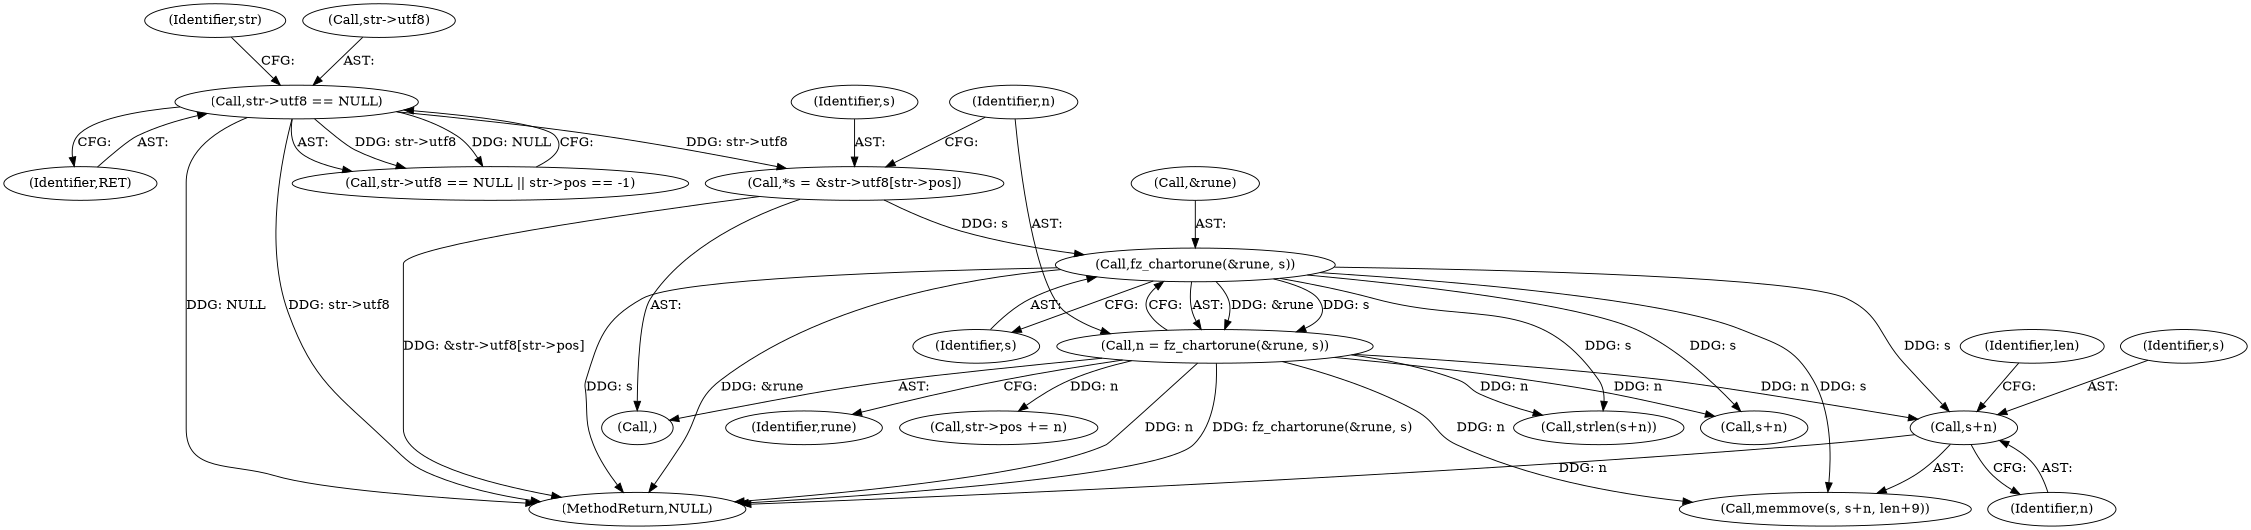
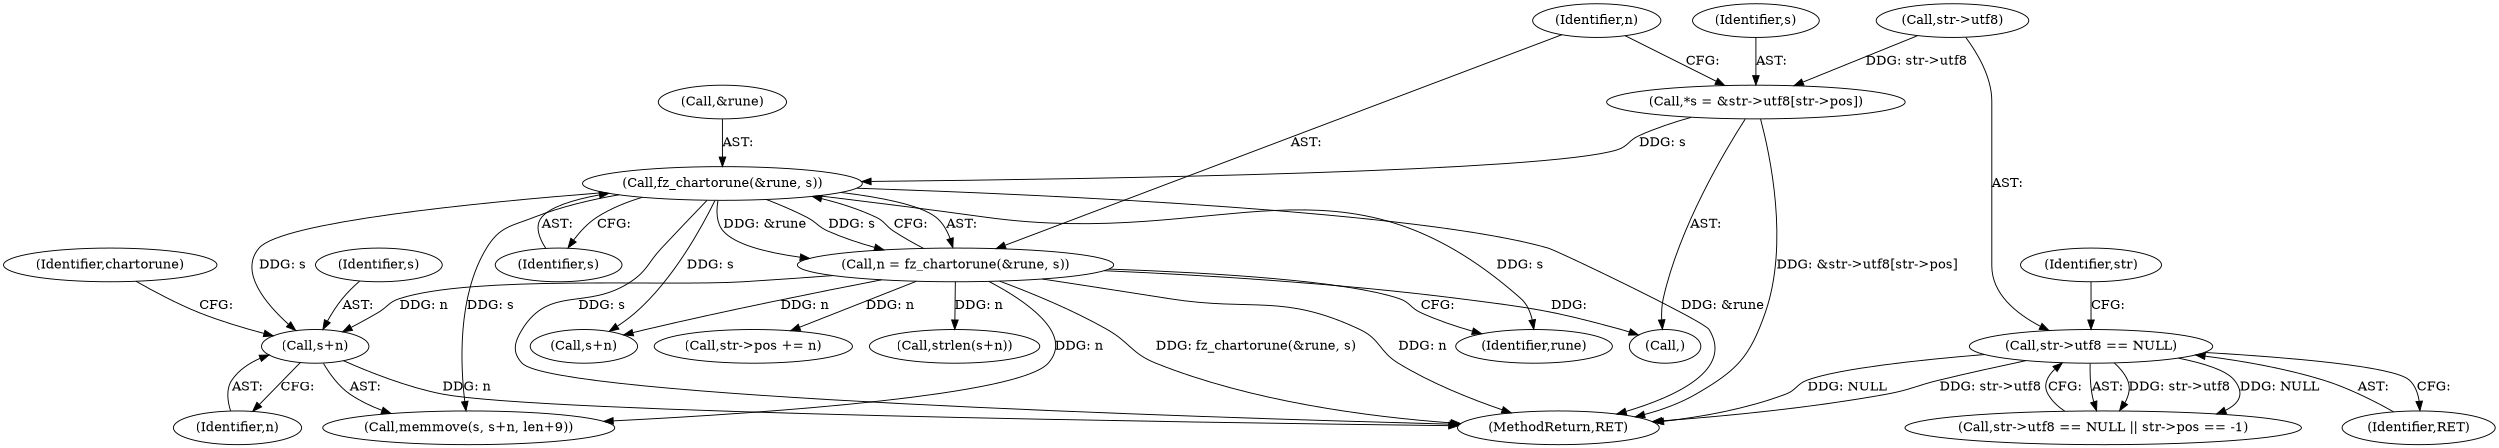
edge "(Call,str->utf8 == NULL)" -> "(Call,*s = &str->utf8[str->pos])": now "(Call,str->utf8)" -> "(Call,*s = &str->utf8[str->pos])"
edge "(Call,fz_chartorune(&rune, s))" -> "(Call,strlen(s+n))": now "(Call,fz_chartorune(&rune, s))" -> "(Identifier,rune)"
node "(Identifier,len)": label "(Identifier,len)" -> "(Identifier,chartorune)"
edge "(Call,n = fz_chartorune(&rune, s))" -> "(Call,)": label "AST: " -> "DDG: "
node "(MethodReturn,NULL)": label "(MethodReturn,NULL)" -> "(MethodReturn,RET)"
